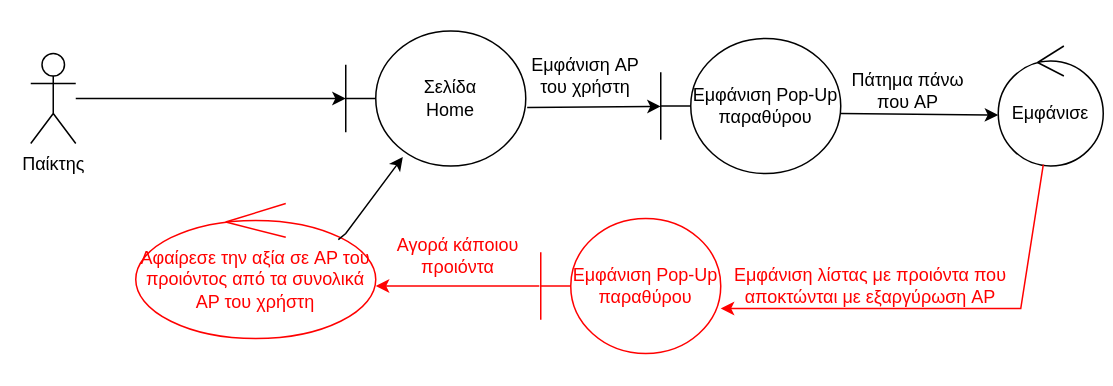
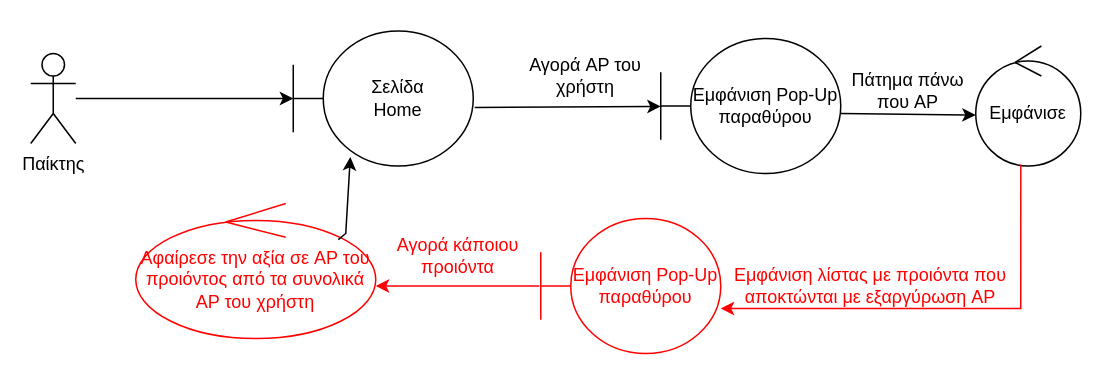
node "Εμφάνιση AP του χρήστη": label "Εμφάνιση AP του χρήστη" -> "Αγορά AP του χρήστη"
node "Σελίδα Home": moved (436, 98) -> (383, 98)
node "Εμφάνισε": moved (1051, 106) -> (1028, 106)
